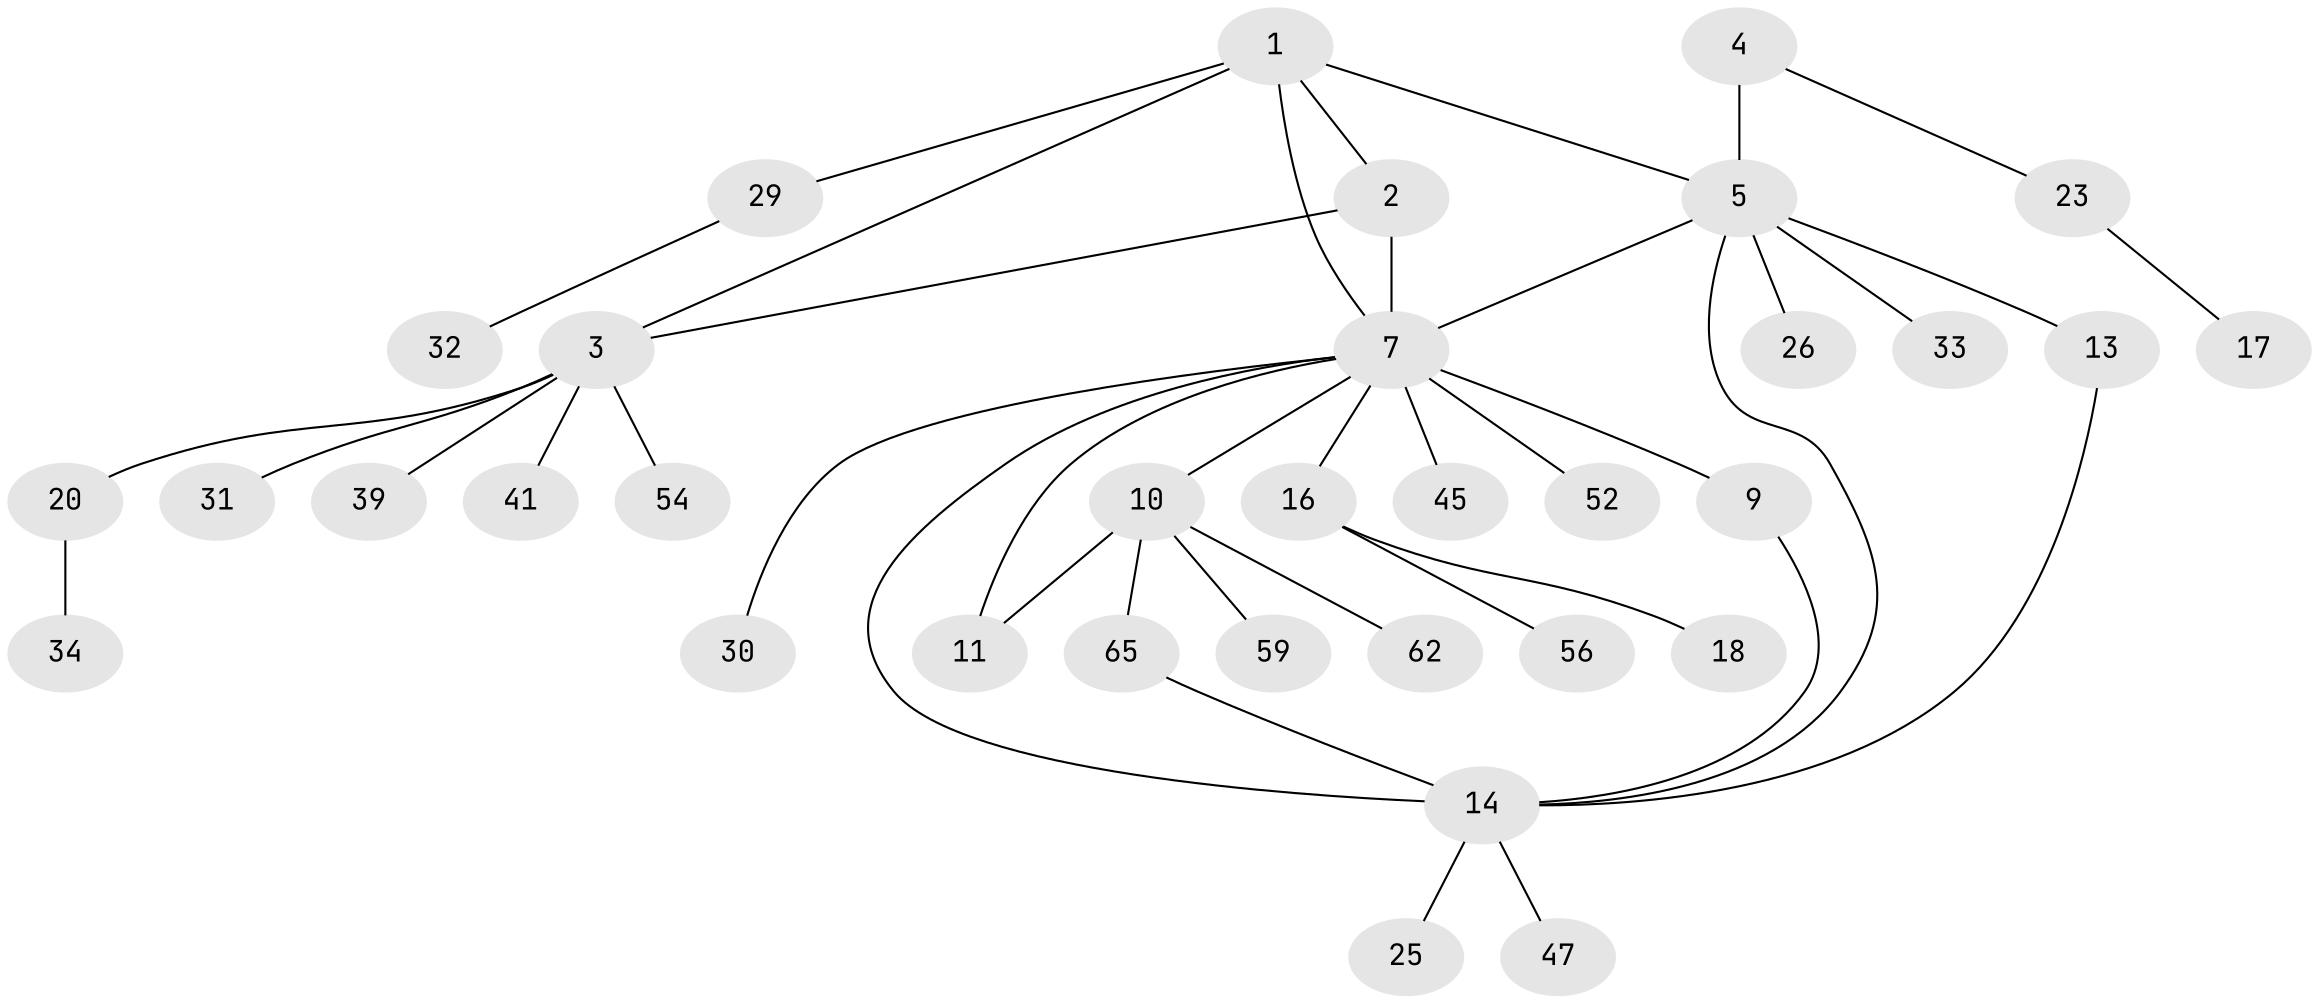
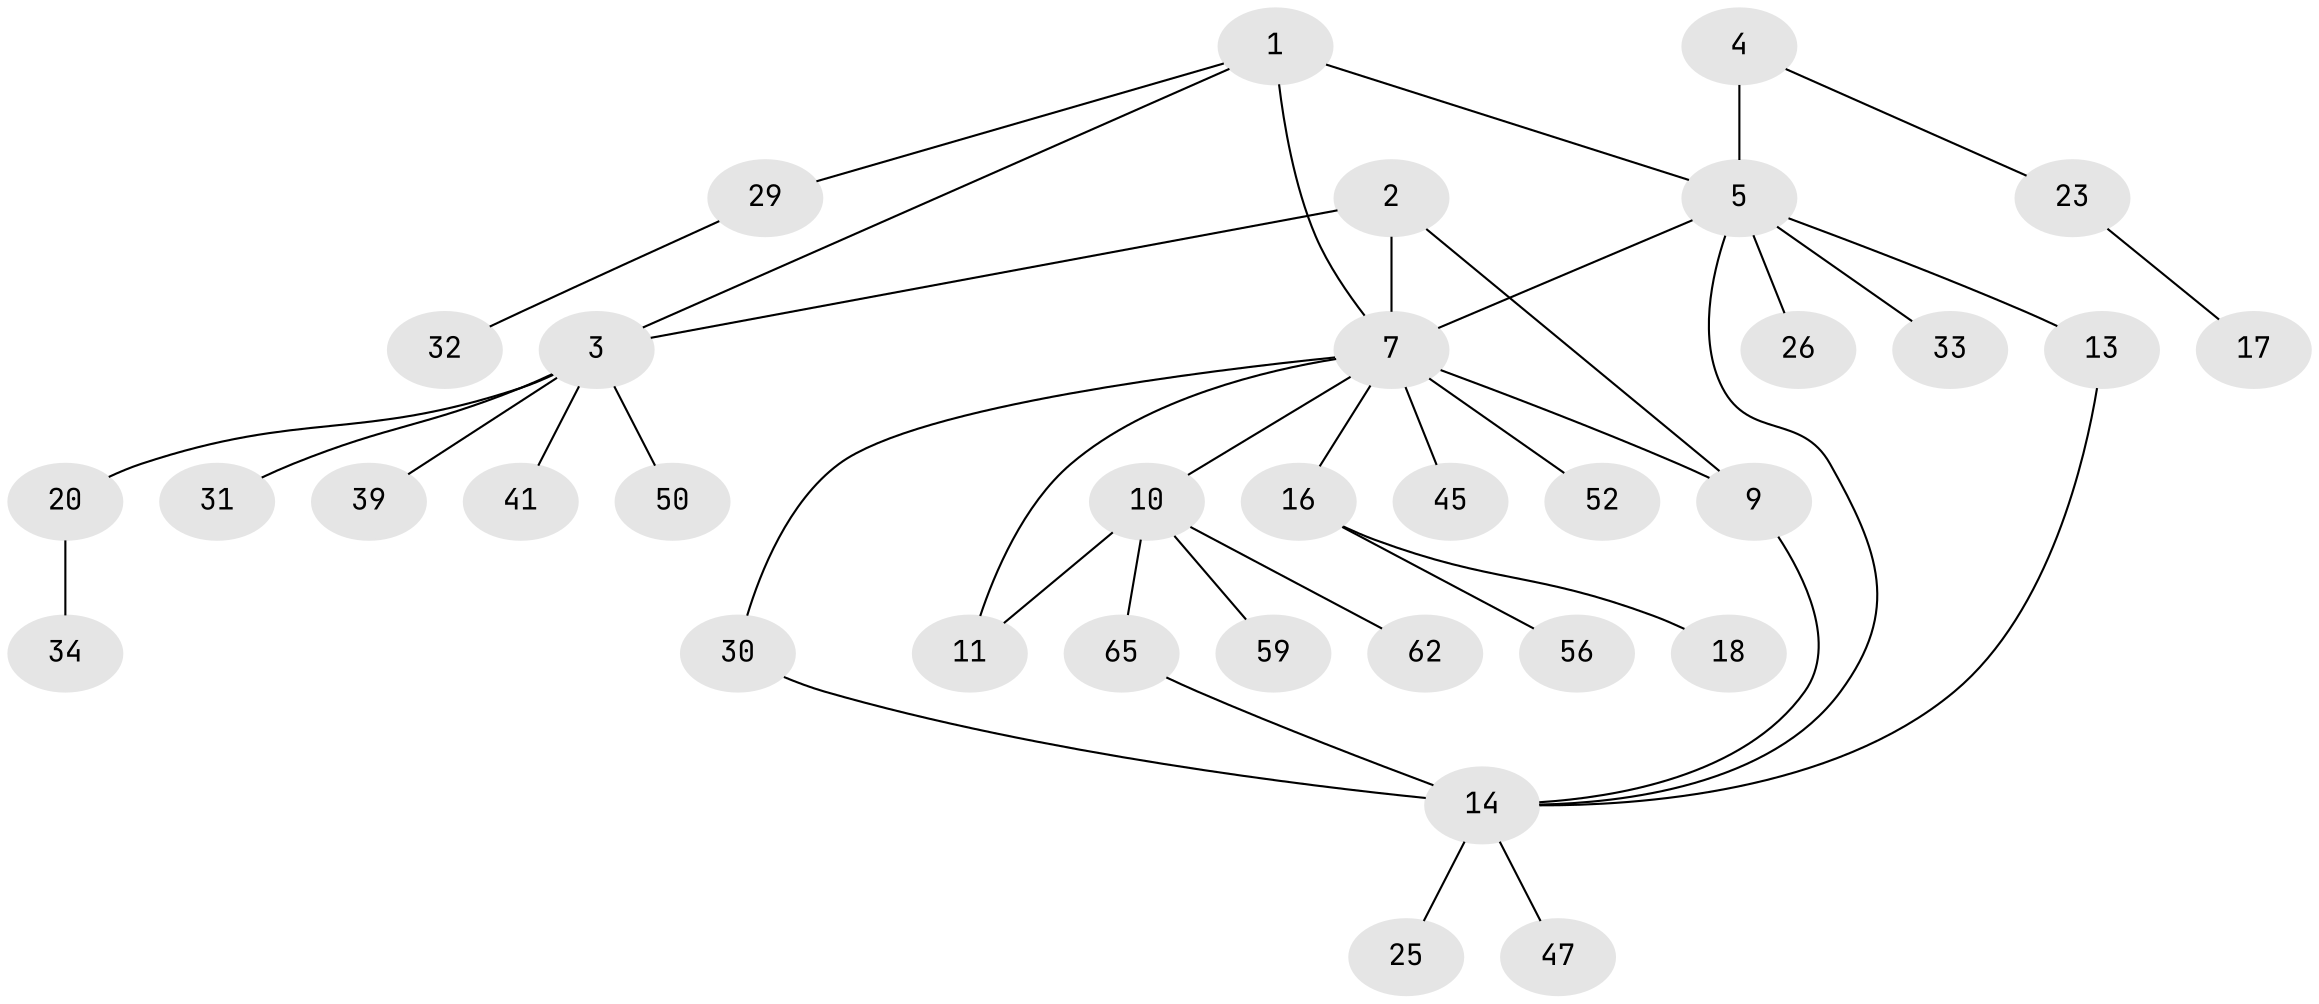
edge "1" -- "2": now "9" -- "2"
node "54": label "54" -> "50"
edge "7" -- "14": now "30" -- "14"
